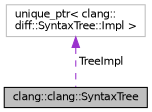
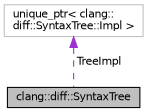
node "clang::clang::SyntaxTree": label "clang::clang::SyntaxTree" -> "clang::diff::SyntaxTree"
